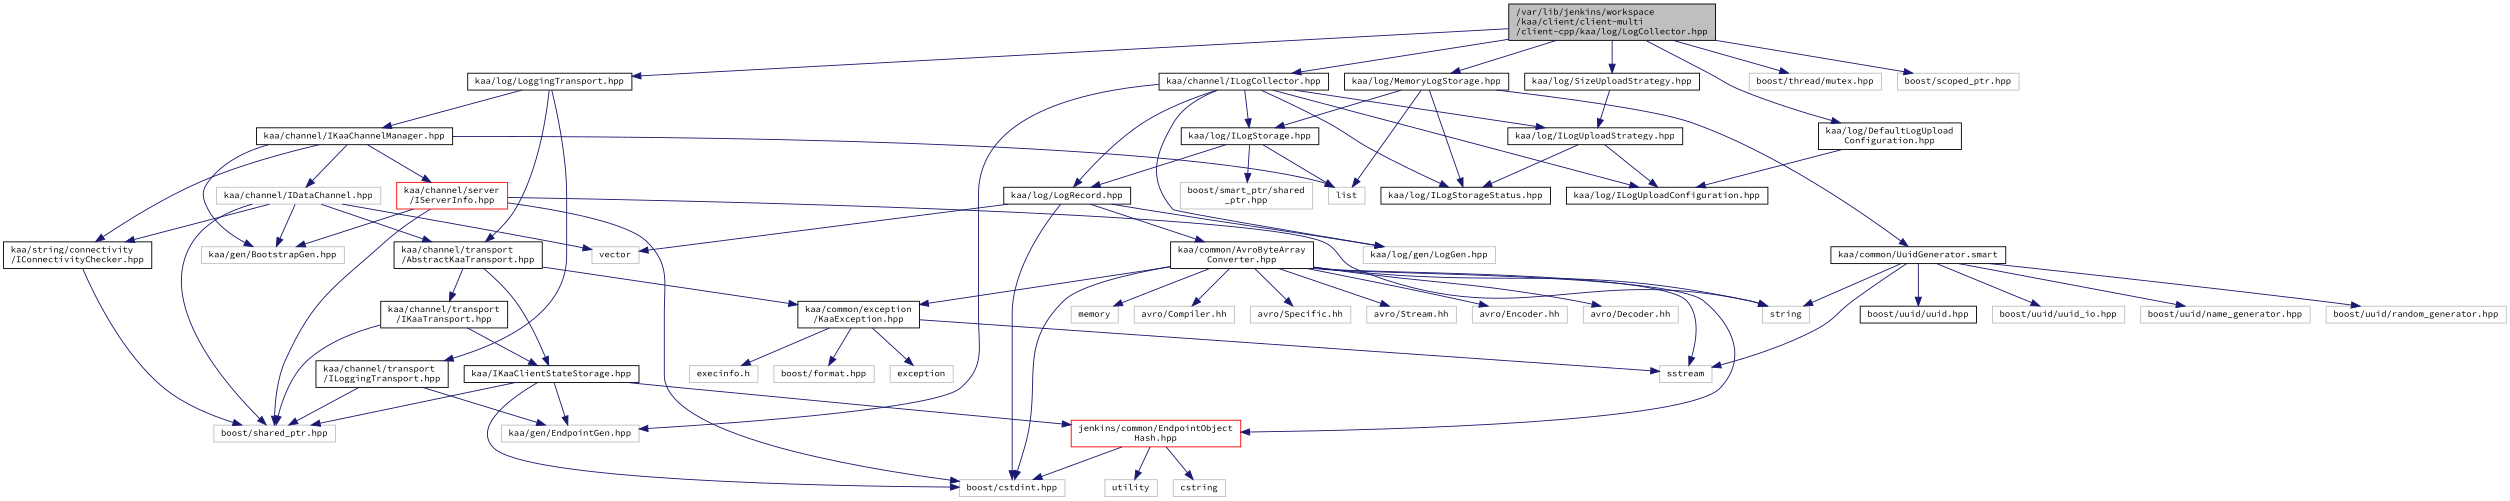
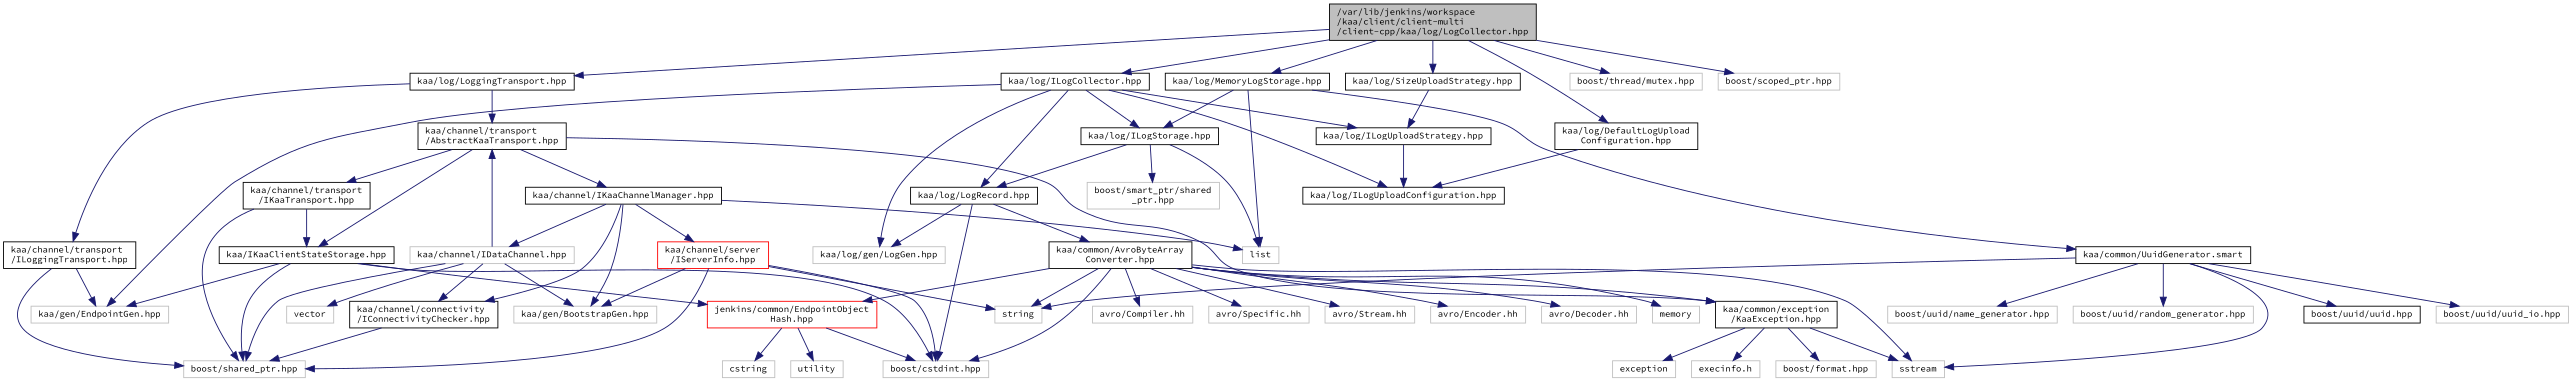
node "kaa/channel/ILogCollector.hpp": label "kaa/channel/ILogCollector.hpp" -> "kaa/log/ILogCollector.hpp"
edge "kaa/log/LoggingTransport.hpp" -> "kaa/channel/IKaaChannelManager.hpp": now "kaa/channel/transport /AbstractKaaTransport.hpp" -> "kaa/channel/IKaaChannelManager.hpp"
node "kaa/log/ILogStorageStatus.hpp": removed
edge "kaa/log/LogRecord.hpp" -> "vector": removed
node "kaa/string/connectivity /IConnectivityChecker.hpp": label "kaa/string/connectivity /IConnectivityChecker.hpp" -> "kaa/channel/connectivity /IConnectivityChecker.hpp"
